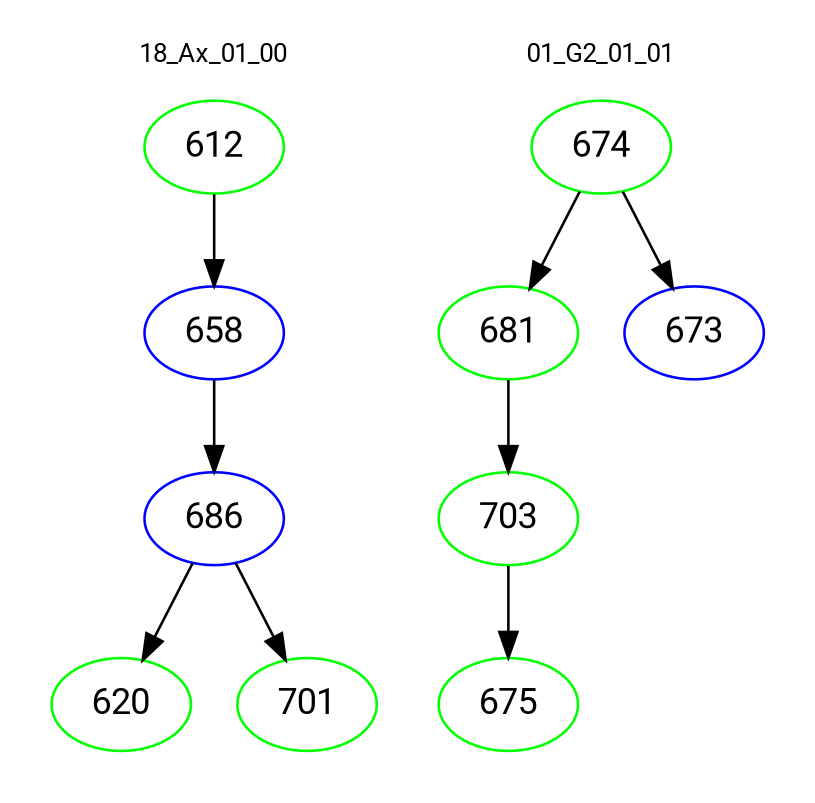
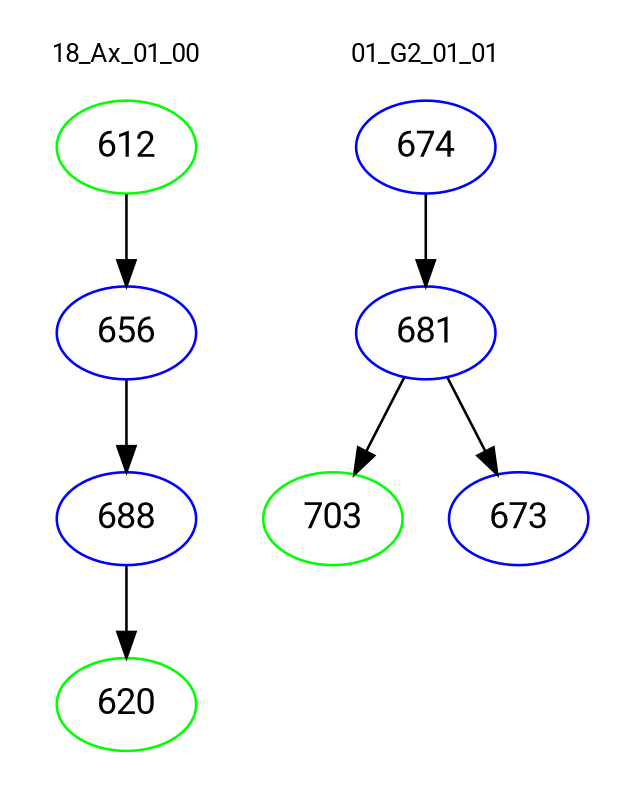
node "674": color green -> blue
edge "674" -> "673": now "681" -> "673"
node "658": label "658" -> "656"
node "681": color green -> blue
node "686": label "686" -> "688"
node "701": removed
node "675": removed
